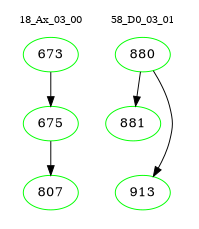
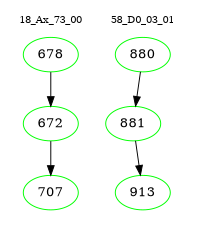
cluster "18_Ax_03_00": label "18_Ax_03_00" -> "18_Ax_73_00"
node "673": label "673" -> "678"
edge "880" -> "913": now "881" -> "913"
node "675": label "675" -> "672"
node "807": label "807" -> "707"
